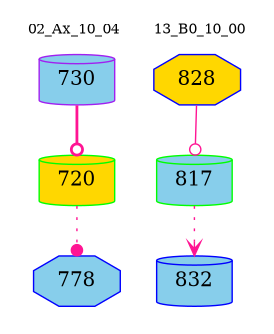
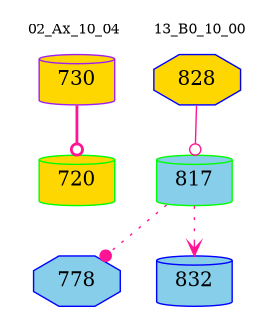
node "730": fillcolor skyblue -> gold
edge "720" -> "778": now "817" -> "778"
